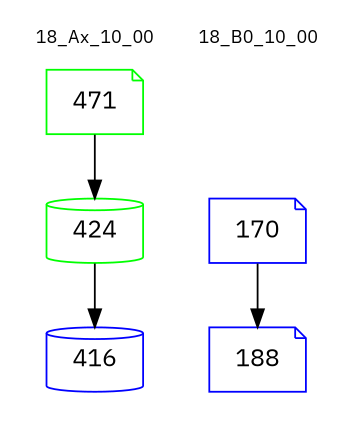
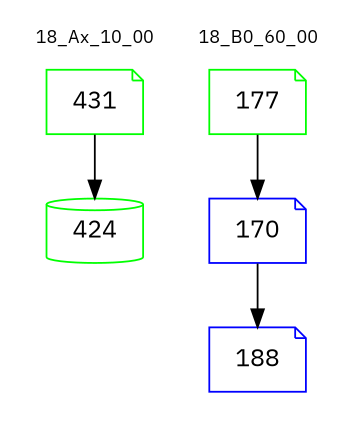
cluster "18_B0_10_00": label "18_B0_10_00" -> "18_B0_60_00"
node "471": label "471" -> "431"
node "177": added
node "416": removed
